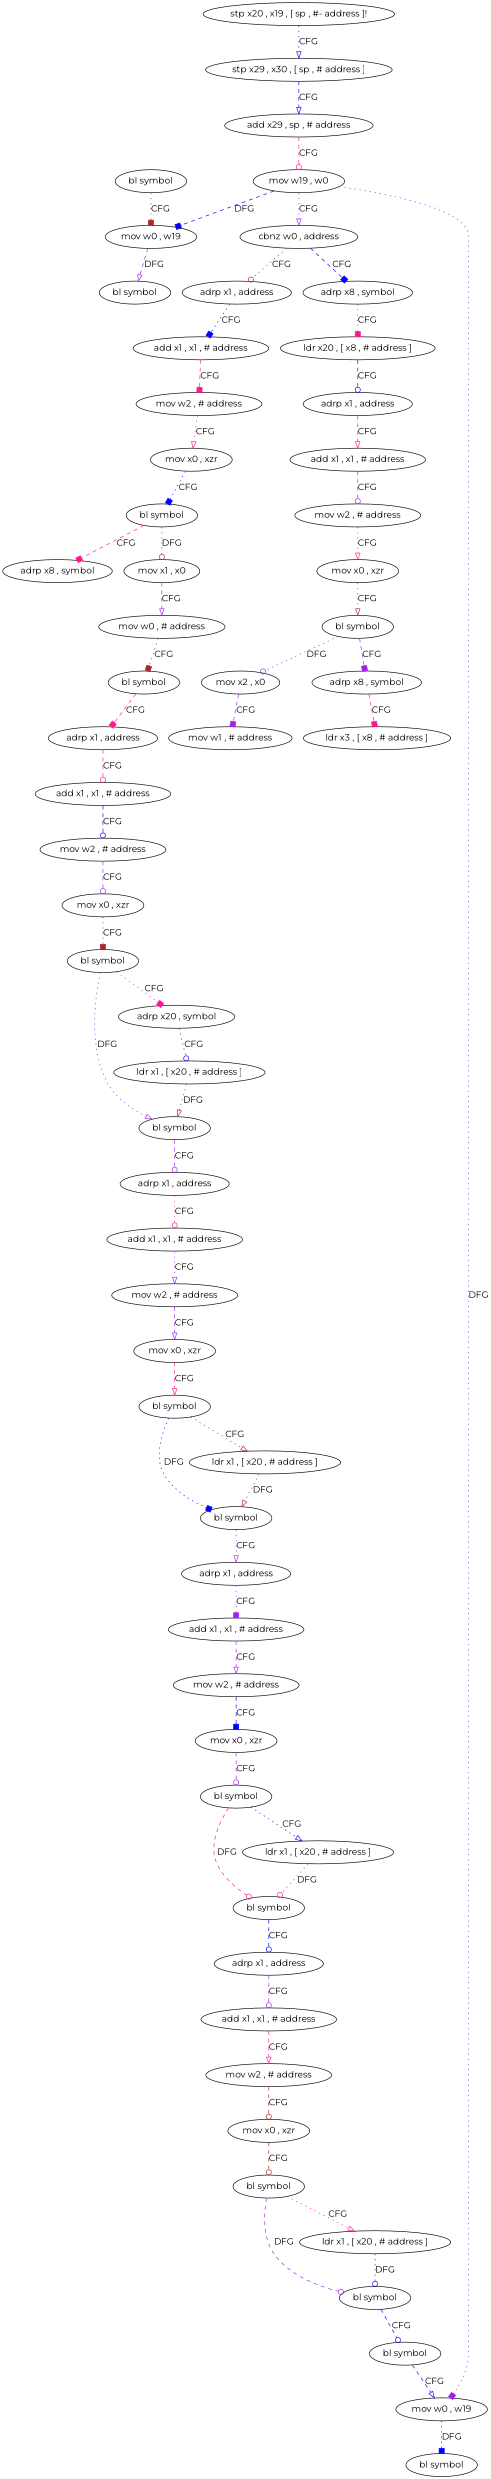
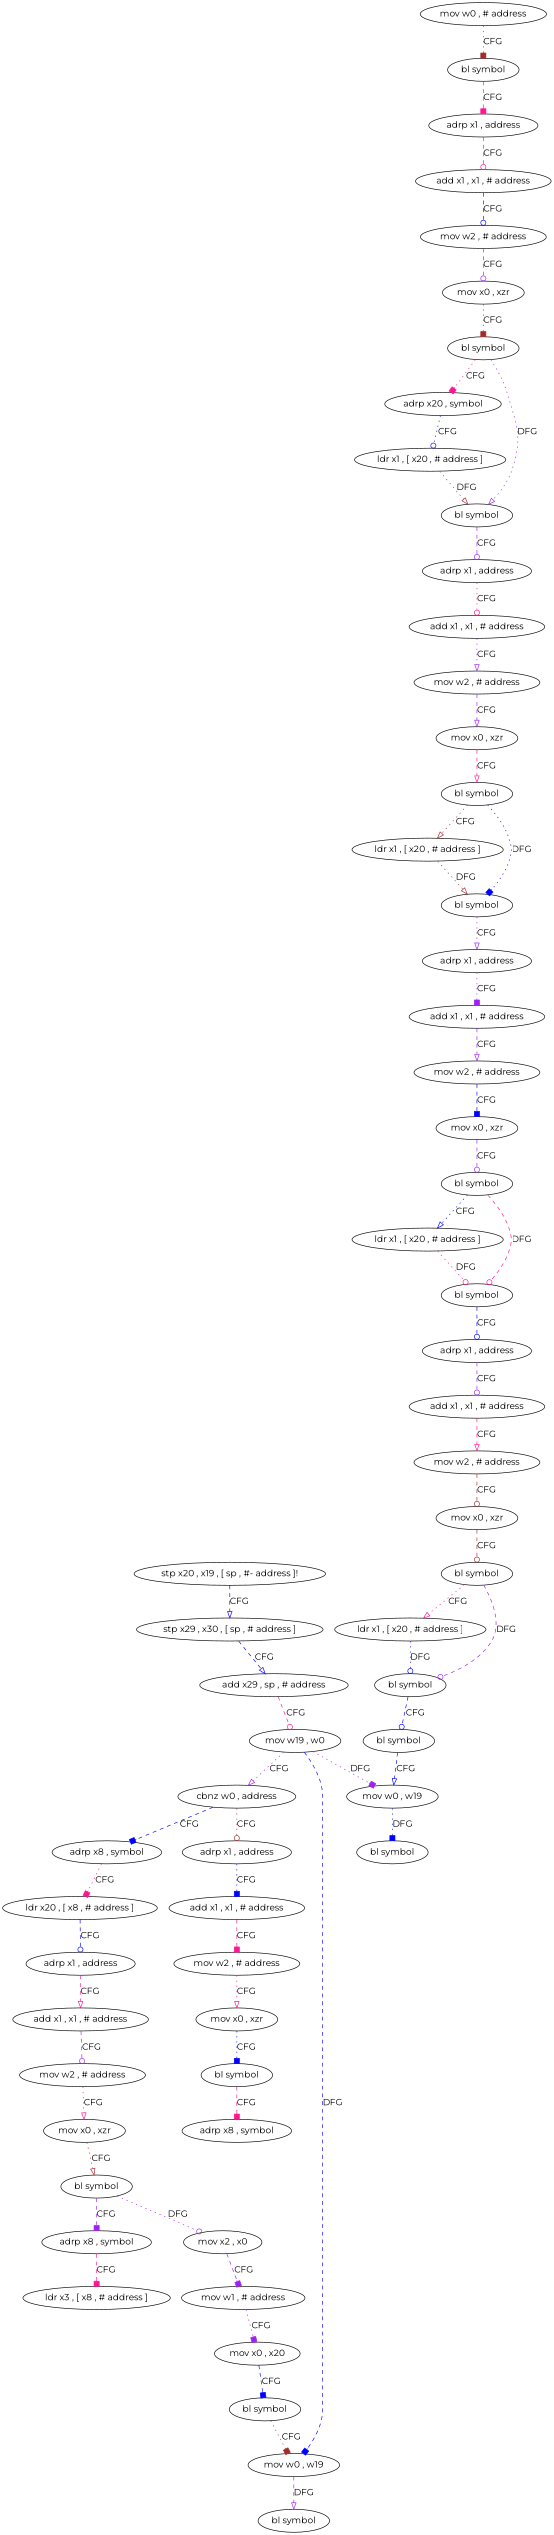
edge "stp x20 , x19 , [ sp , #- address ]!" -> "stp x29 , x30 , [ sp , # address ]": style dotted -> dashed
node "mov x1 , x0": removed
node "mov x0 , x20": added
